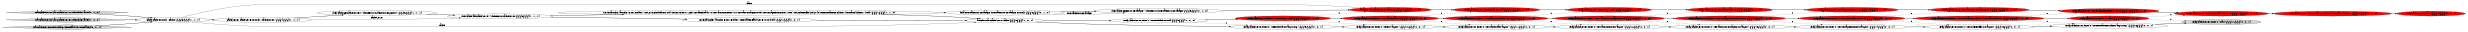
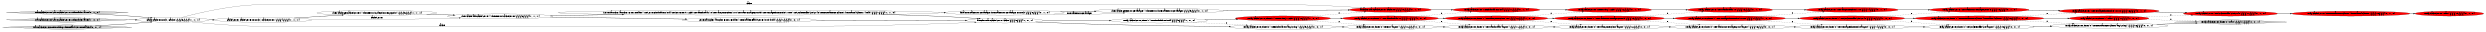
node "verify(cacheServer,times(0)).start()@@@17@@@['0', '0', '1']": shape ellipse -> diamond
